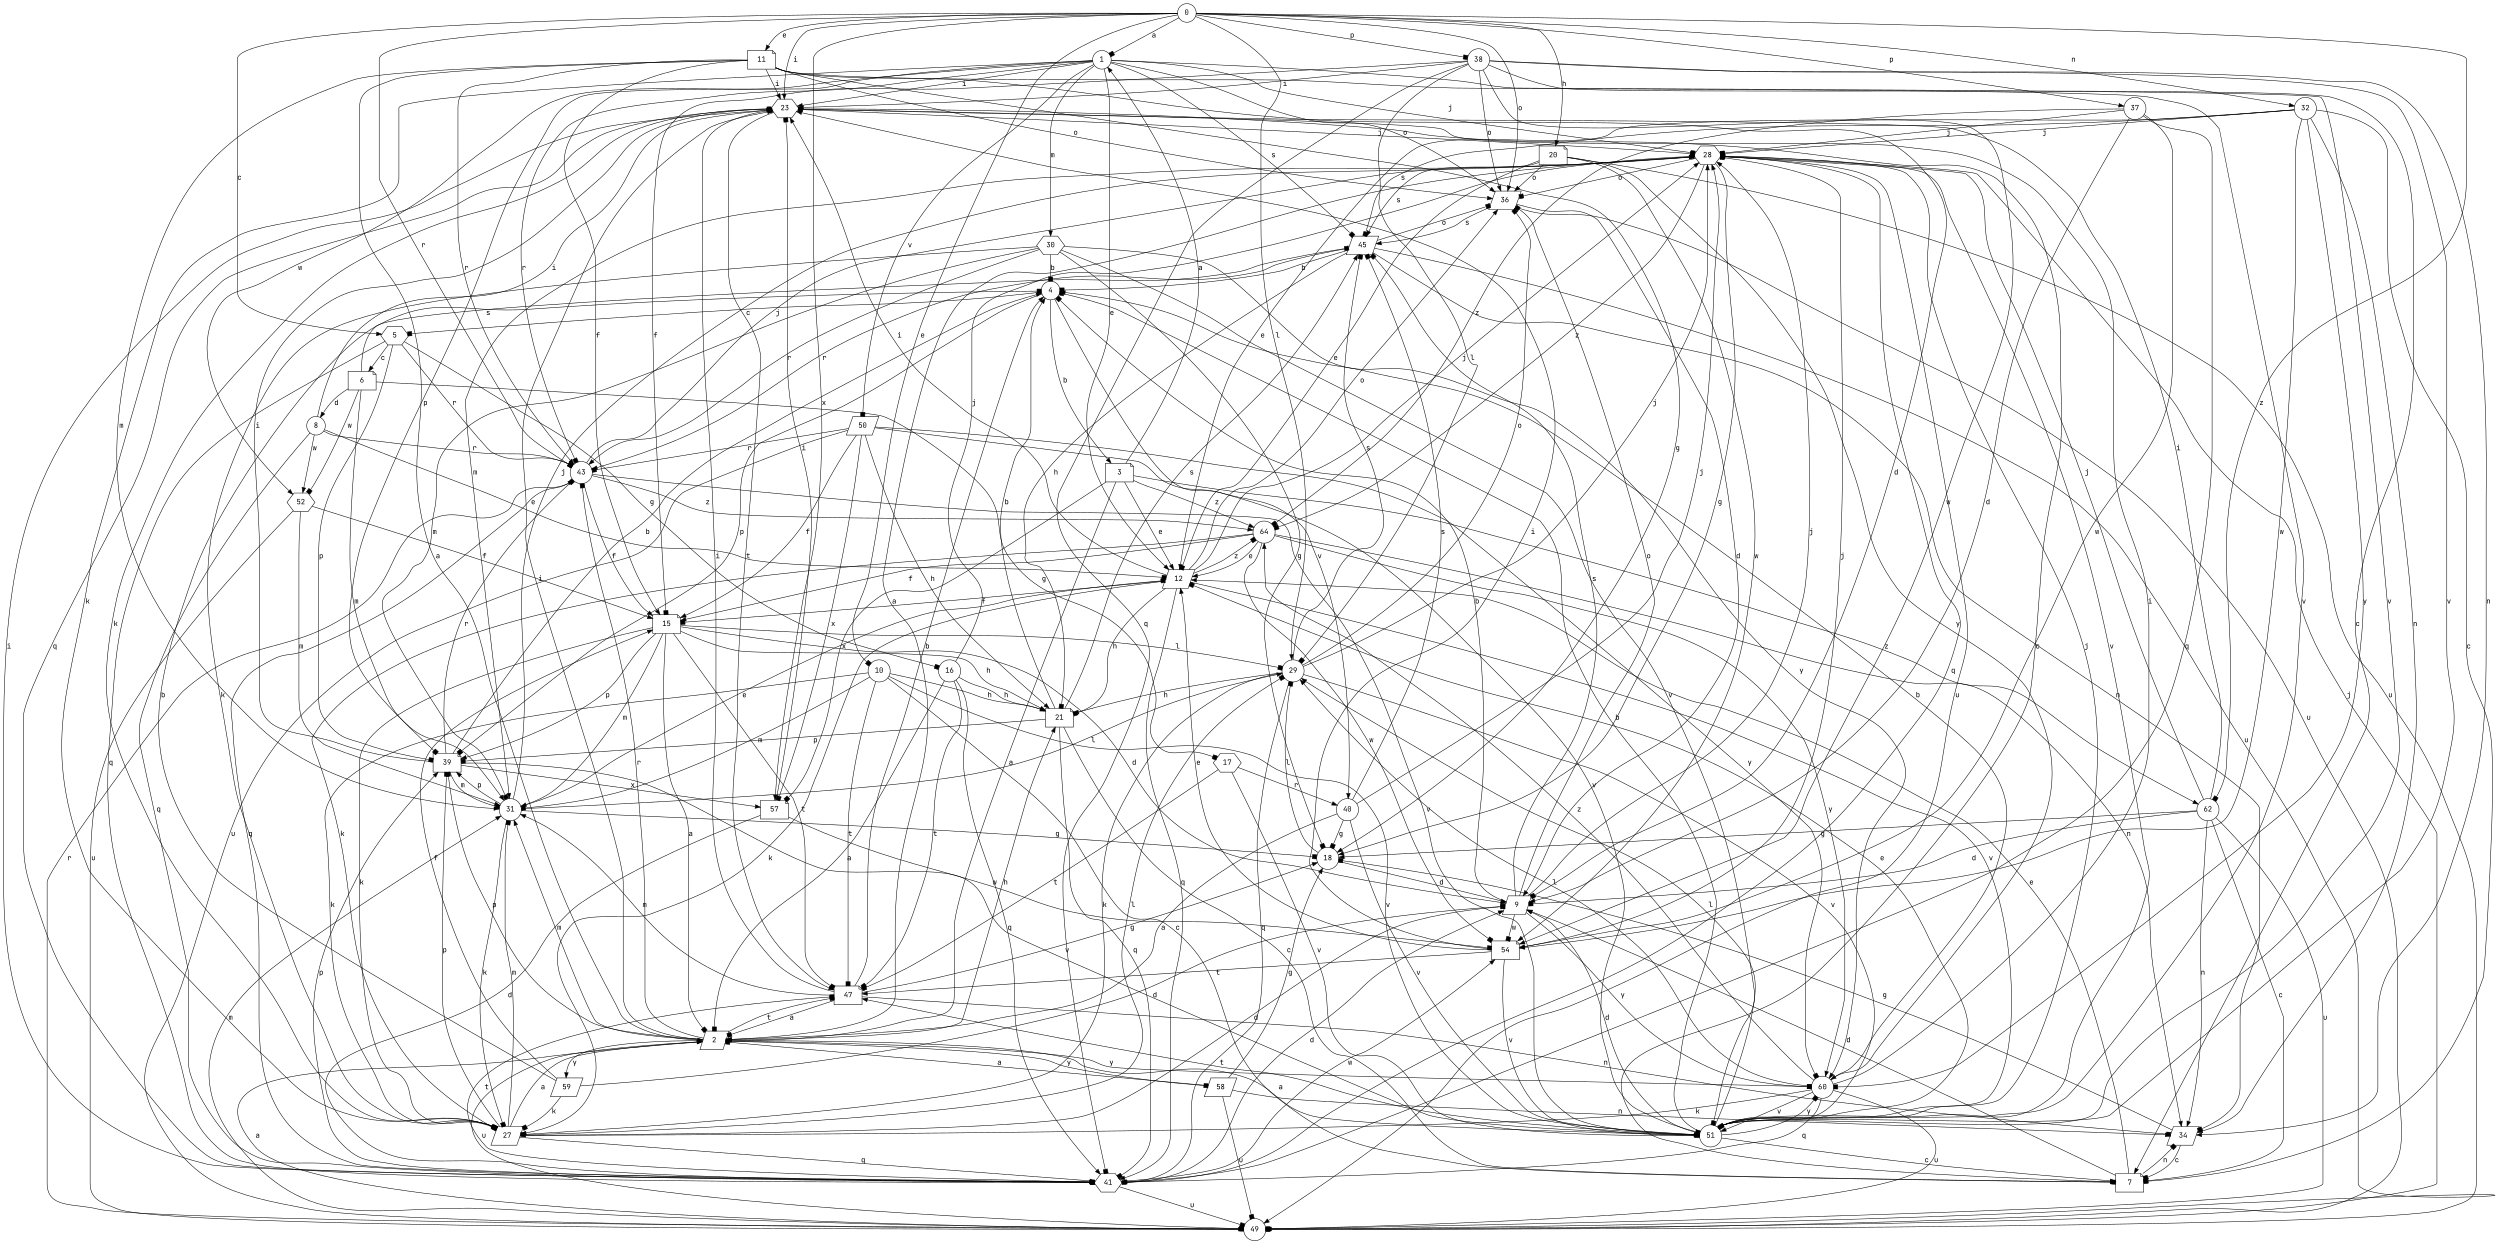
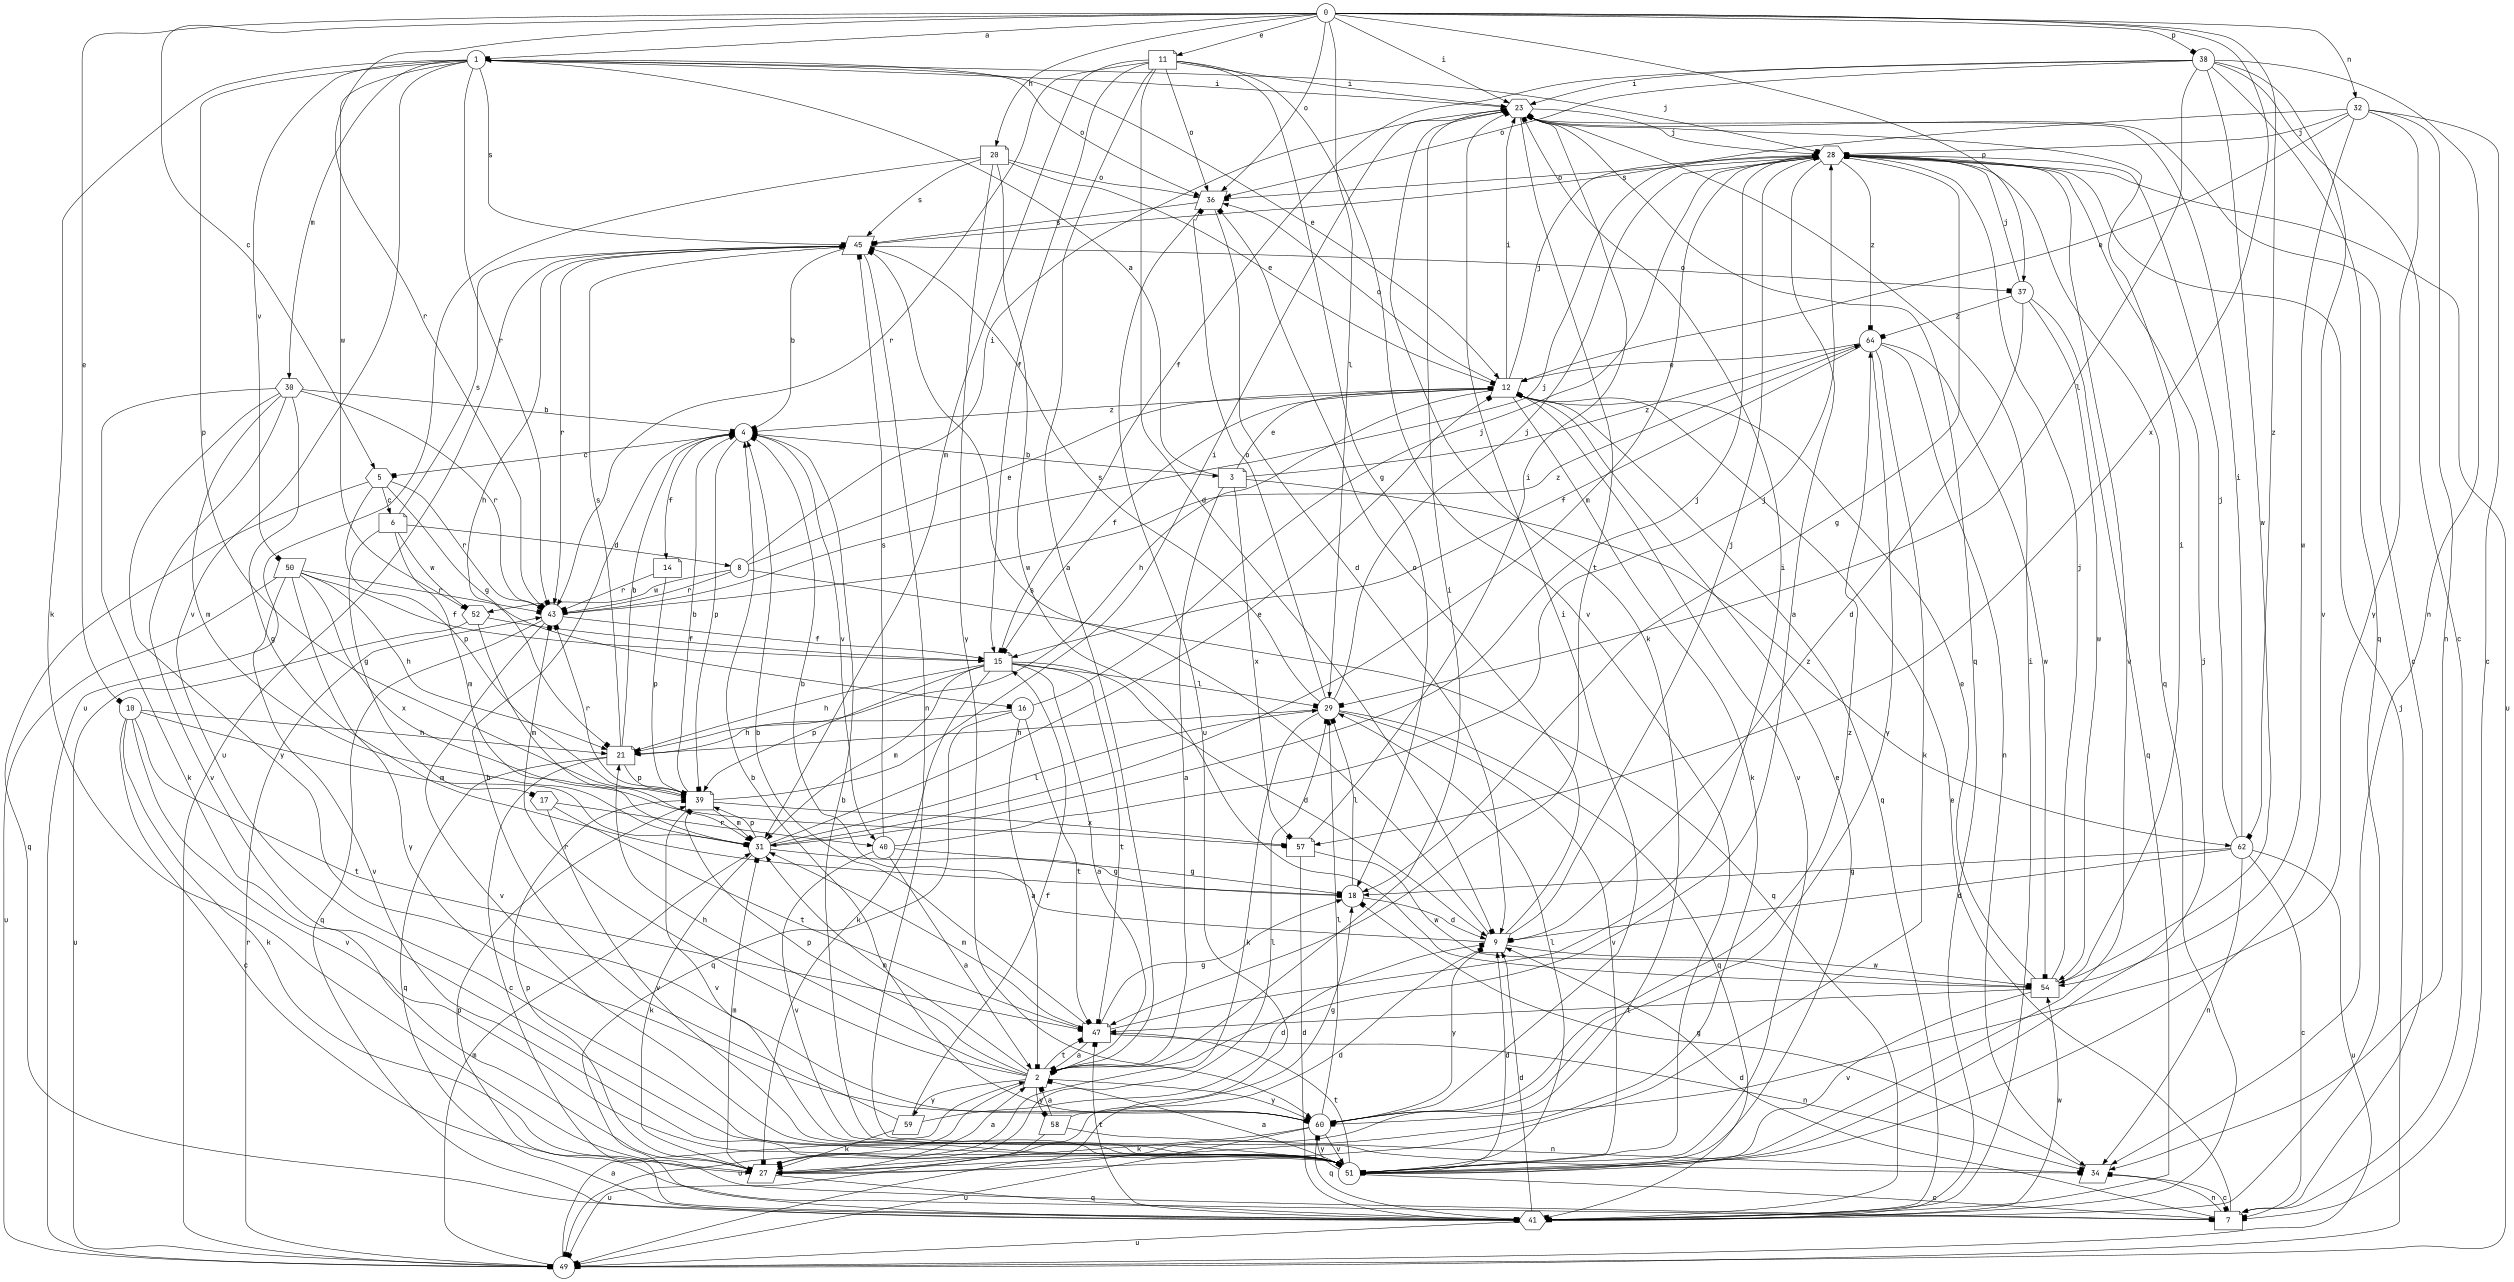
edge "45" -> "36": now "45" -> "37"
edge "12" -> "64": now "12" -> "4"
node "14": added
